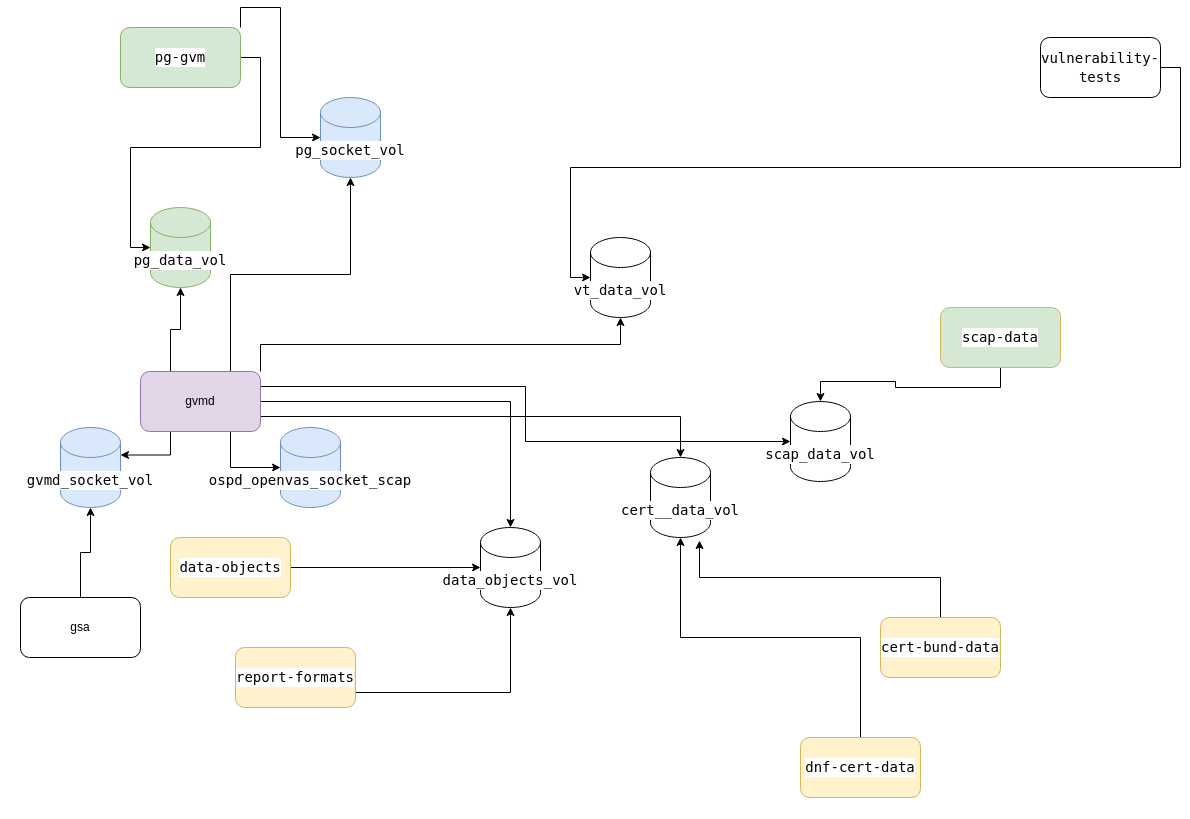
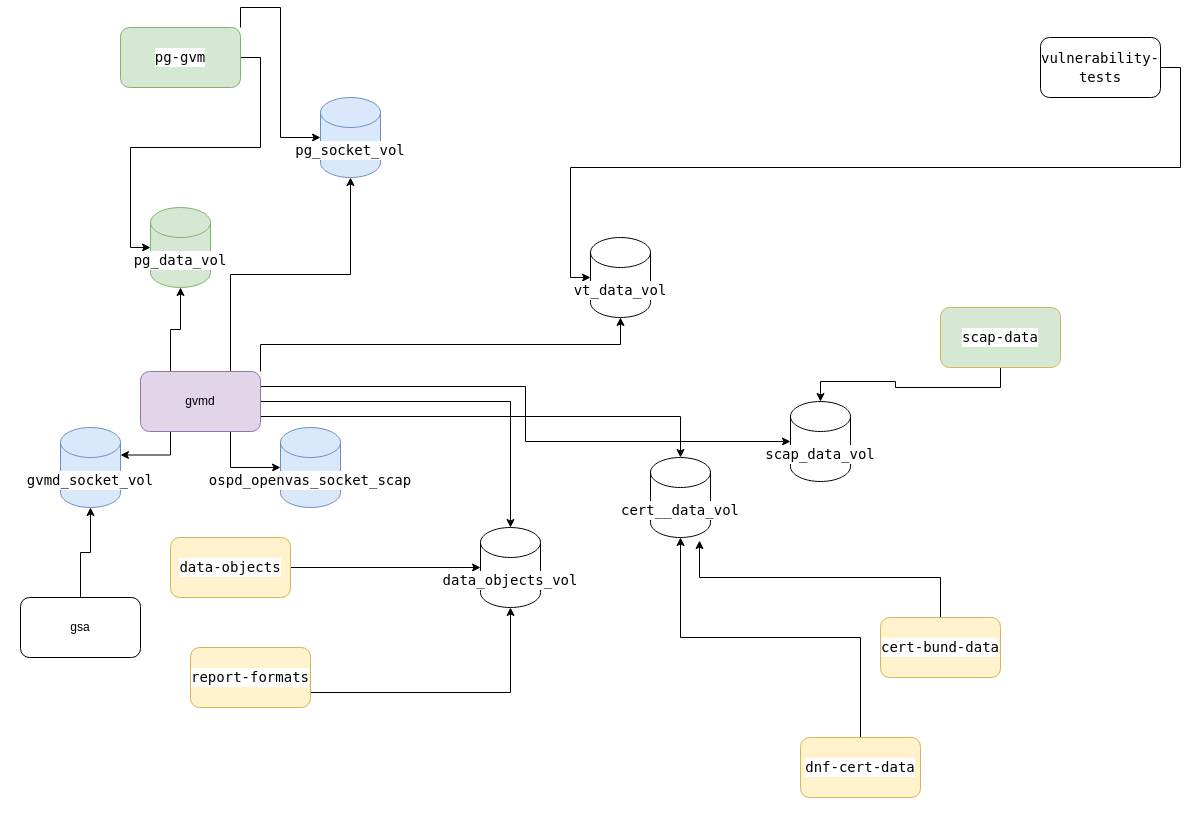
node "report-formats": moved (296, 678) -> (251, 678)
